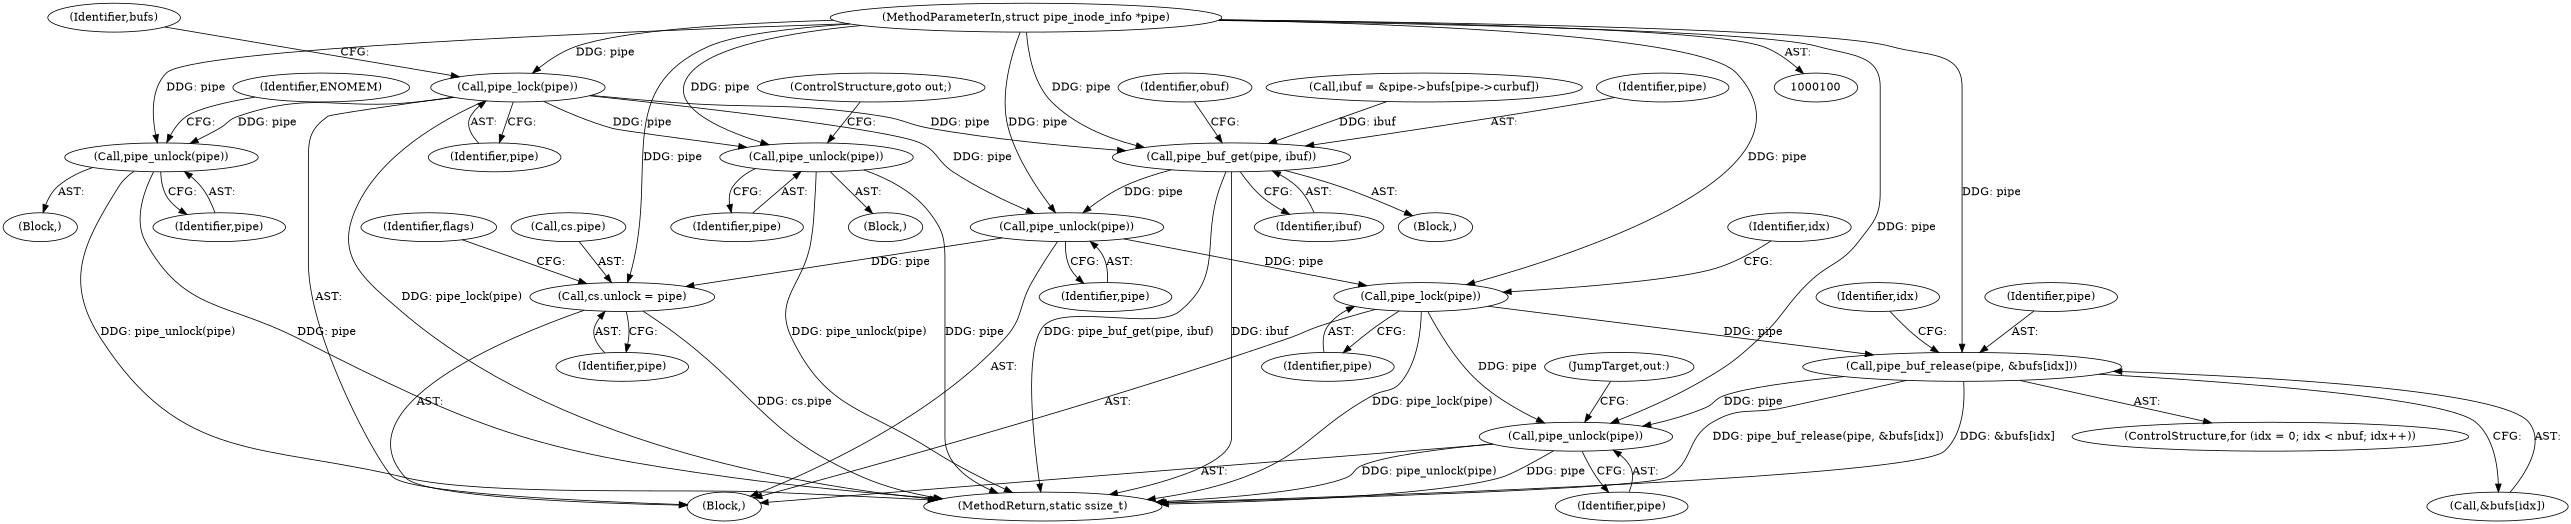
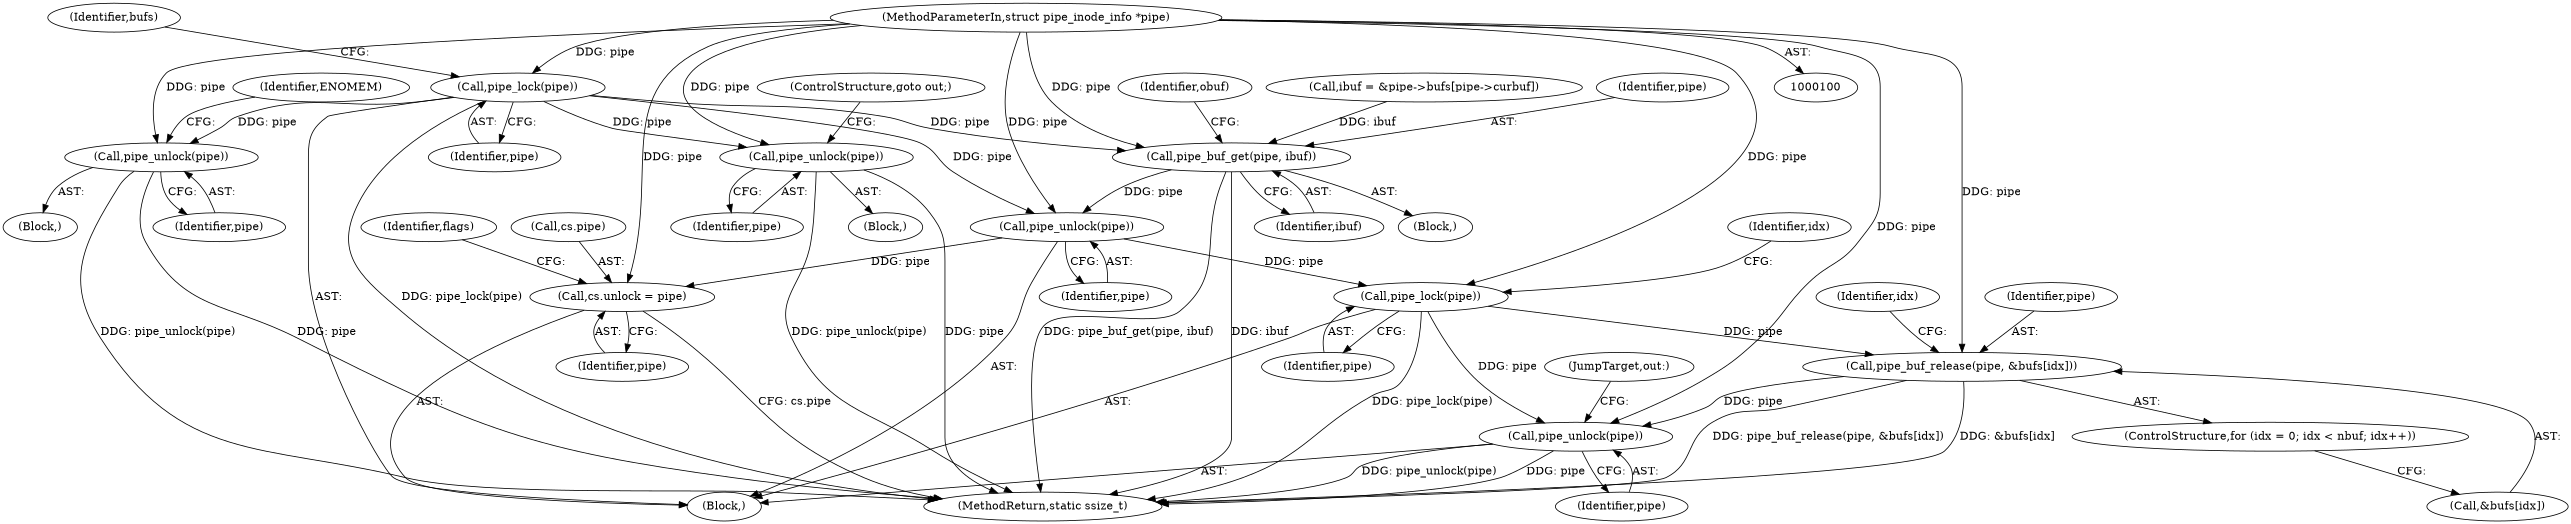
edge "(Call,pipe_buf_release(pipe, &bufs[idx]))" -> "(Call,&bufs[idx])": now "(ControlStructure,for (idx = 0; idx < nbuf; idx++))" -> "(Call,&bufs[idx])"
edge "(Call,cs.unlock = pipe)" -> "(MethodReturn,static ssize_t)": label "DDG: cs.pipe" -> "CFG: cs.pipe"
